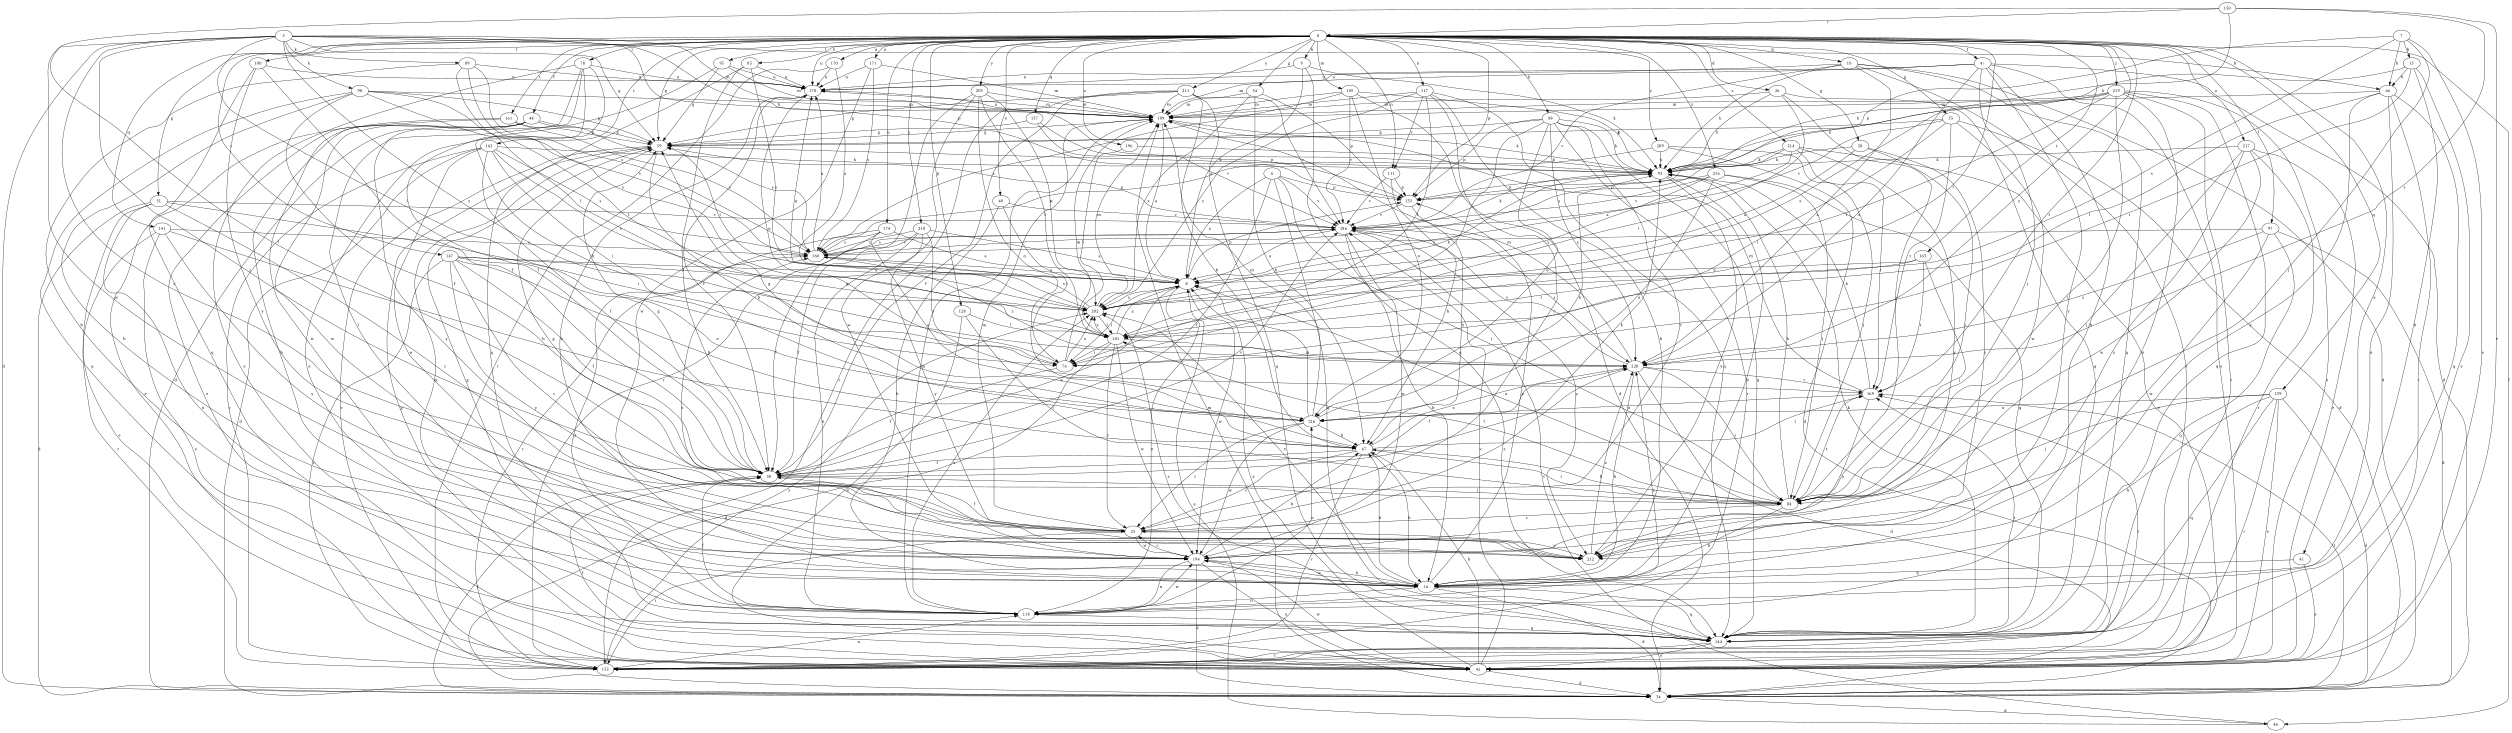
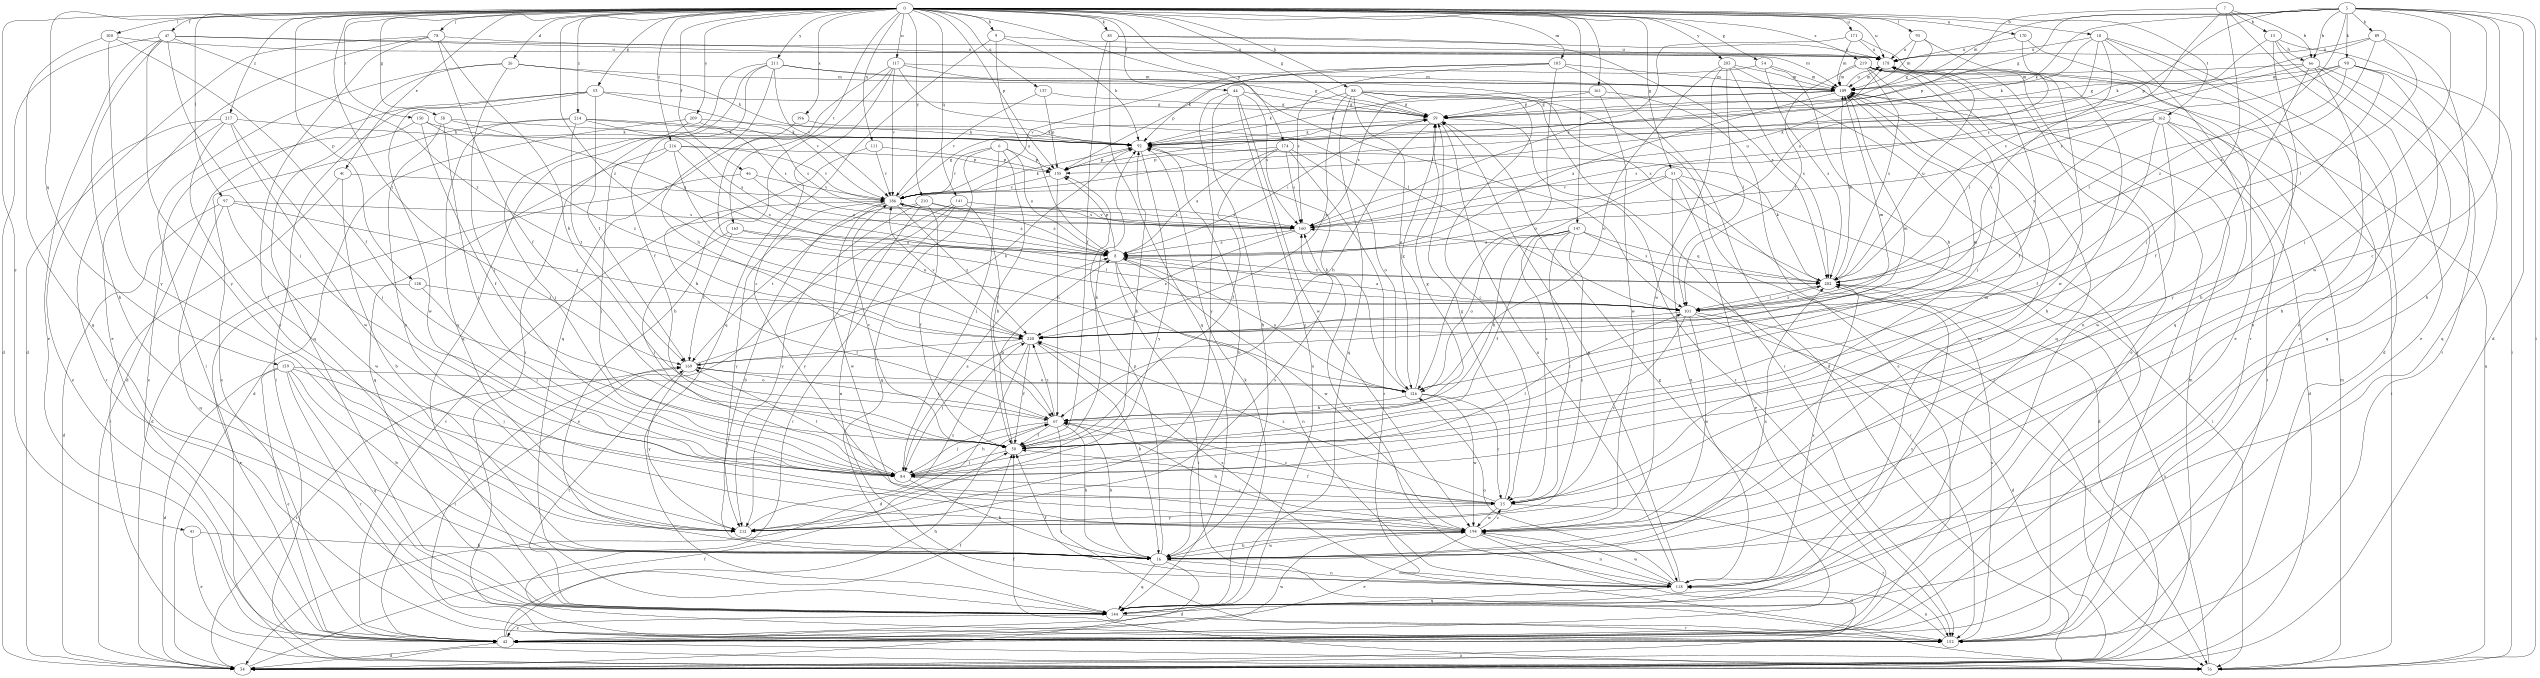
edge "150" -> "0": reversed
edge "219" -> "92": removed, label "k"
edge "117" -> "111": now "117" -> "186"
edge "88" -> "135": now "174" -> "135"
edge "42" -> "8": now "42" -> "76"
edge "34" -> "46": reversed
